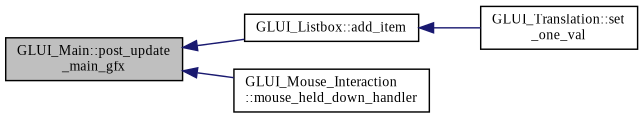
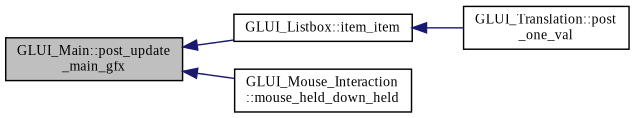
node "GLUI_Listbox::add_item": label "GLUI_Listbox::add_item" -> "GLUI_Listbox::item_item"
node "GLUI_Translation::set _one_val": label "GLUI_Translation::set _one_val" -> "GLUI_Translation::post _one_val"
node "GLUI_Mouse_Interaction ::mouse_held_down_handler": label "GLUI_Mouse_Interaction ::mouse_held_down_handler" -> "GLUI_Mouse_Interaction ::mouse_held_down_held"
